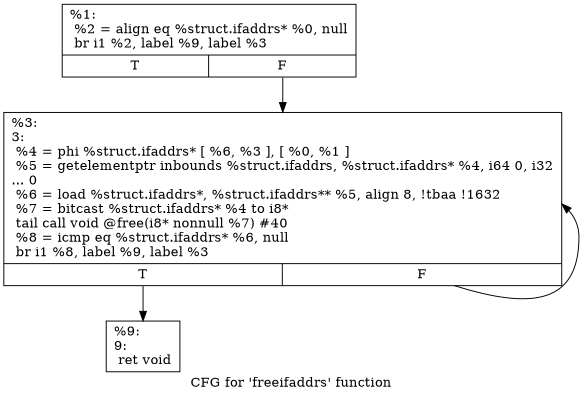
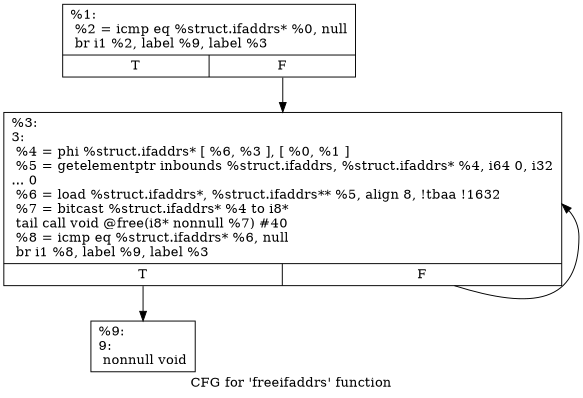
node "%1:": text "%2 = align eq %struct.ifaddrs* %0, null" -> "%2 = icmp eq %struct.ifaddrs* %0, null"
node "%9:": text "ret void" -> "nonnull void"
